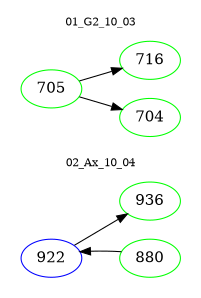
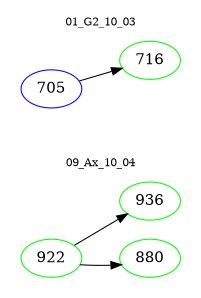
node "705": color green -> blue
node "704": removed
cluster "02_Ax_10_04": label "02_Ax_10_04" -> "09_Ax_10_04"
edge "880" -> "922": reversed
node "922": color blue -> green
